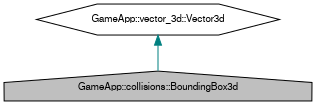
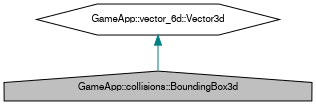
node "GameApp::vector_3d::Vector3d": label "GameApp::vector_3d::Vector3d" -> "GameApp::vector_6d::Vector3d"
